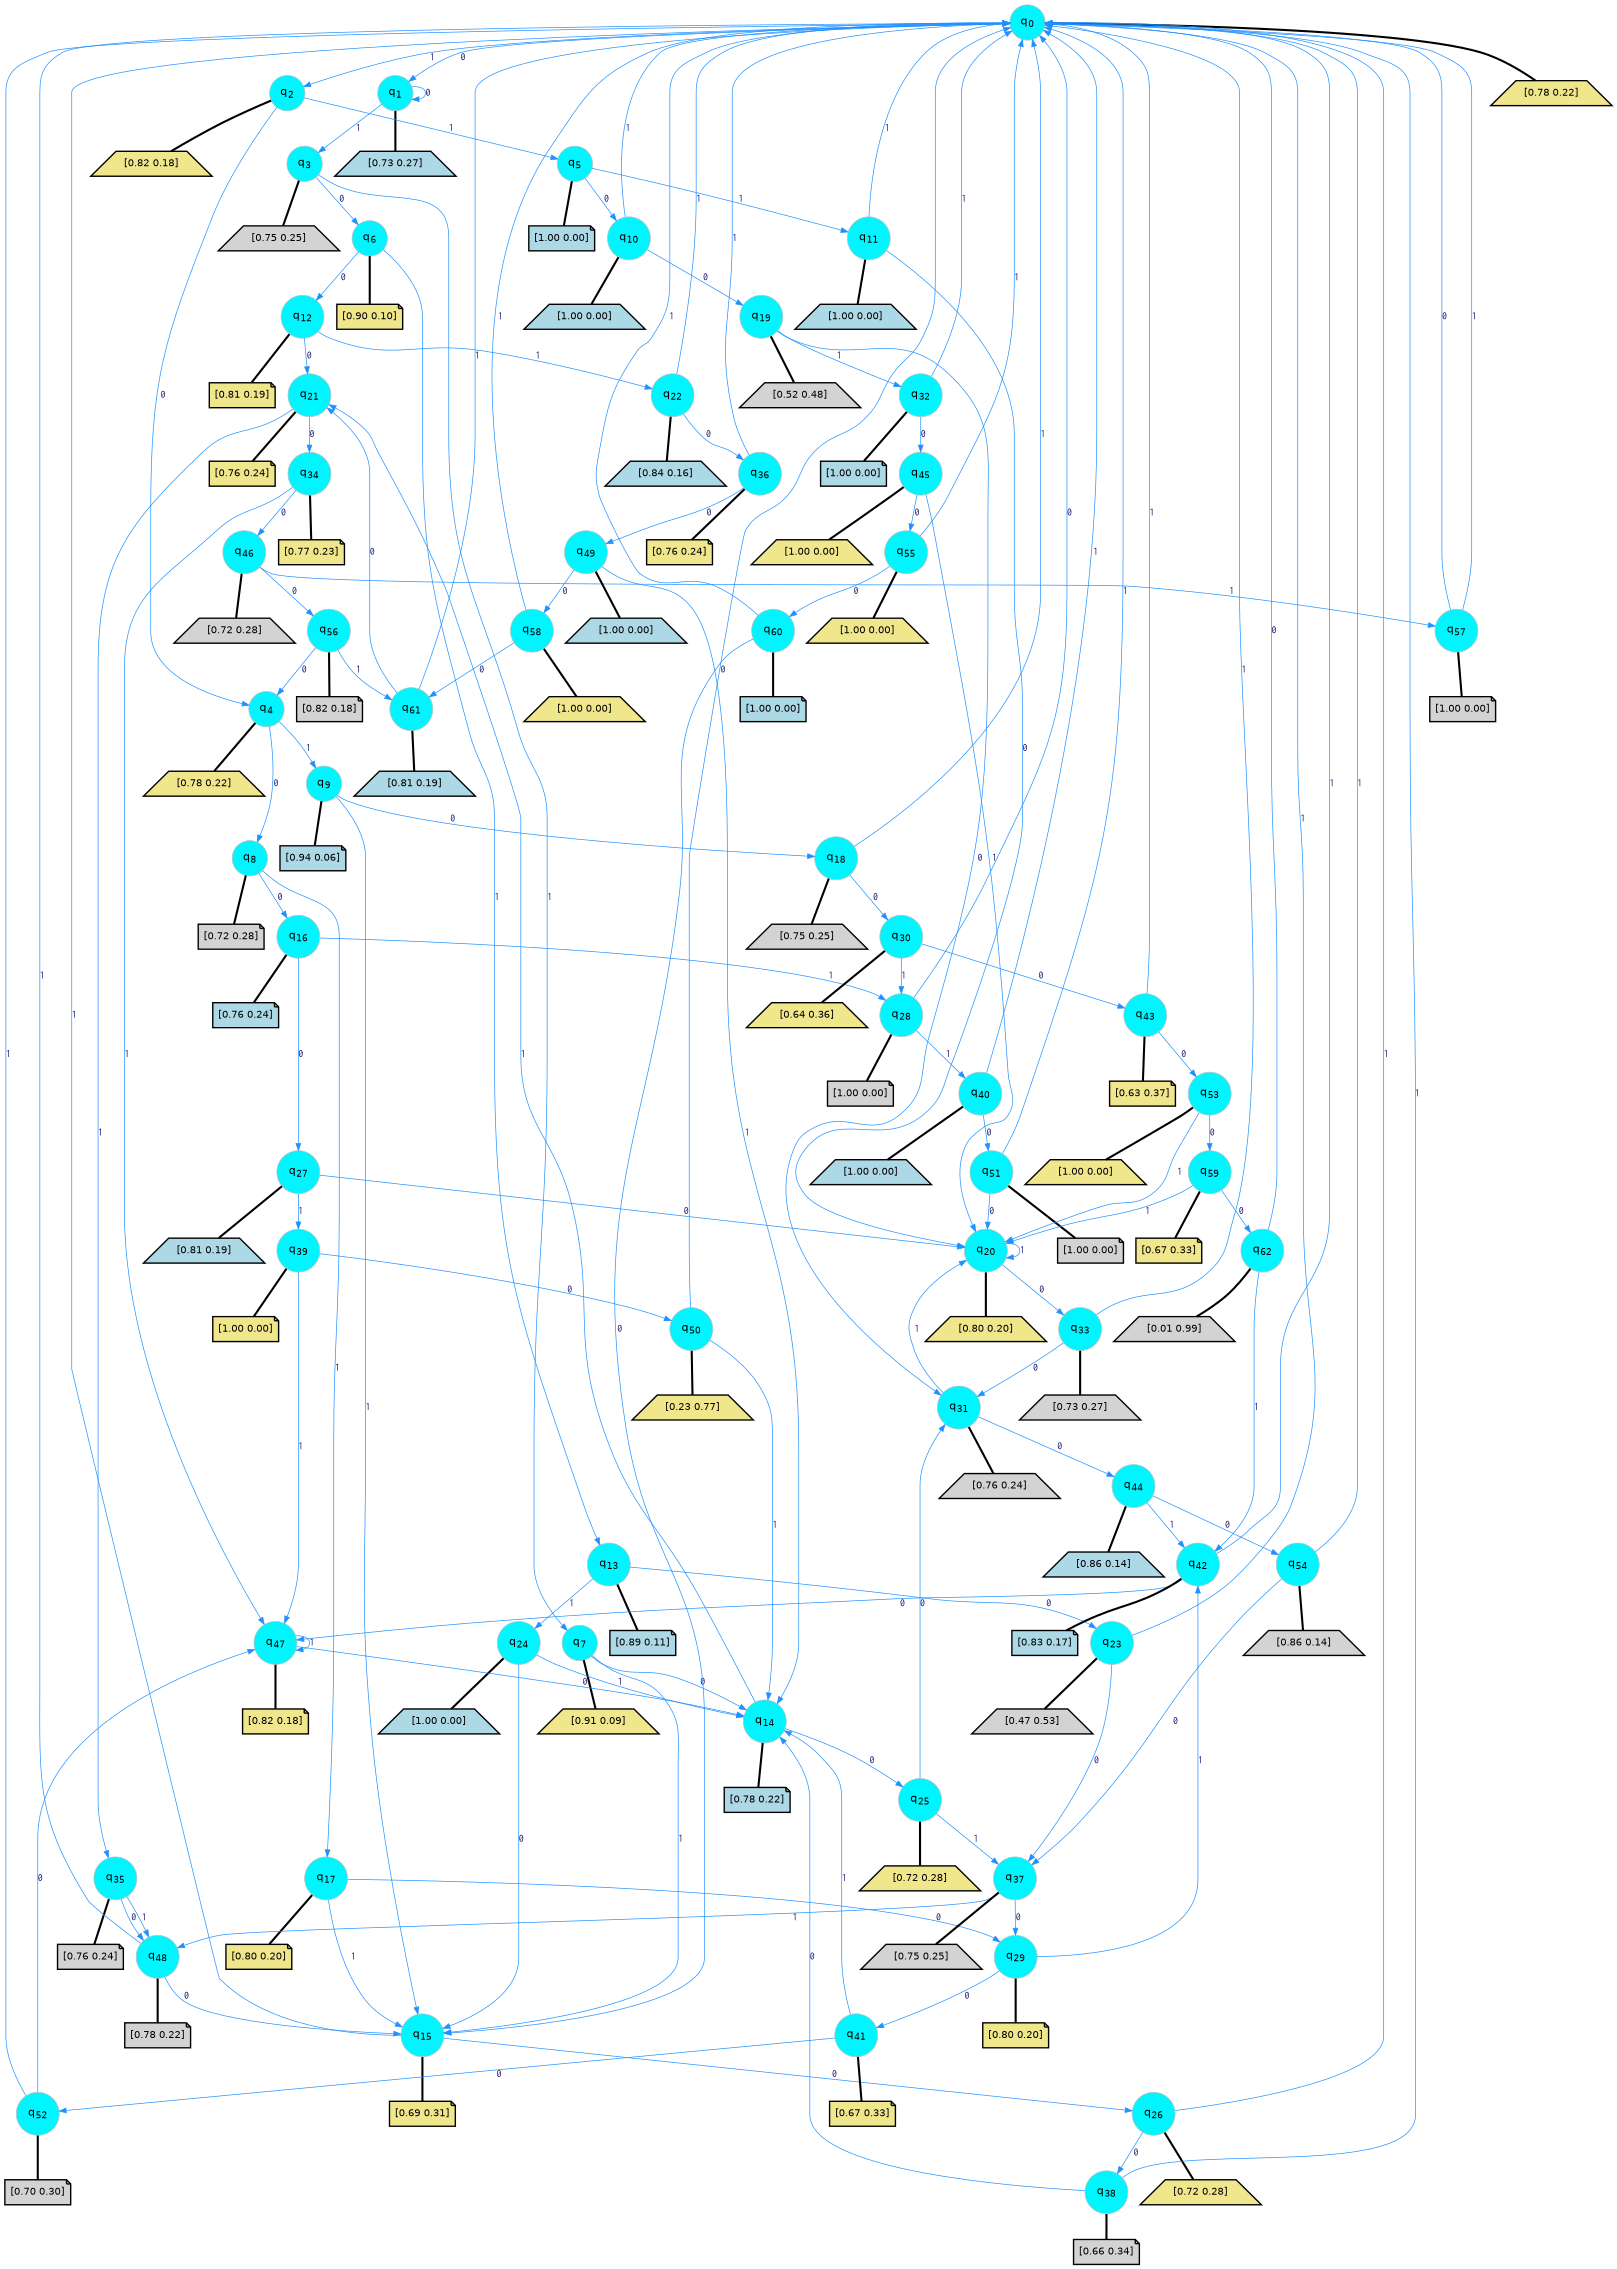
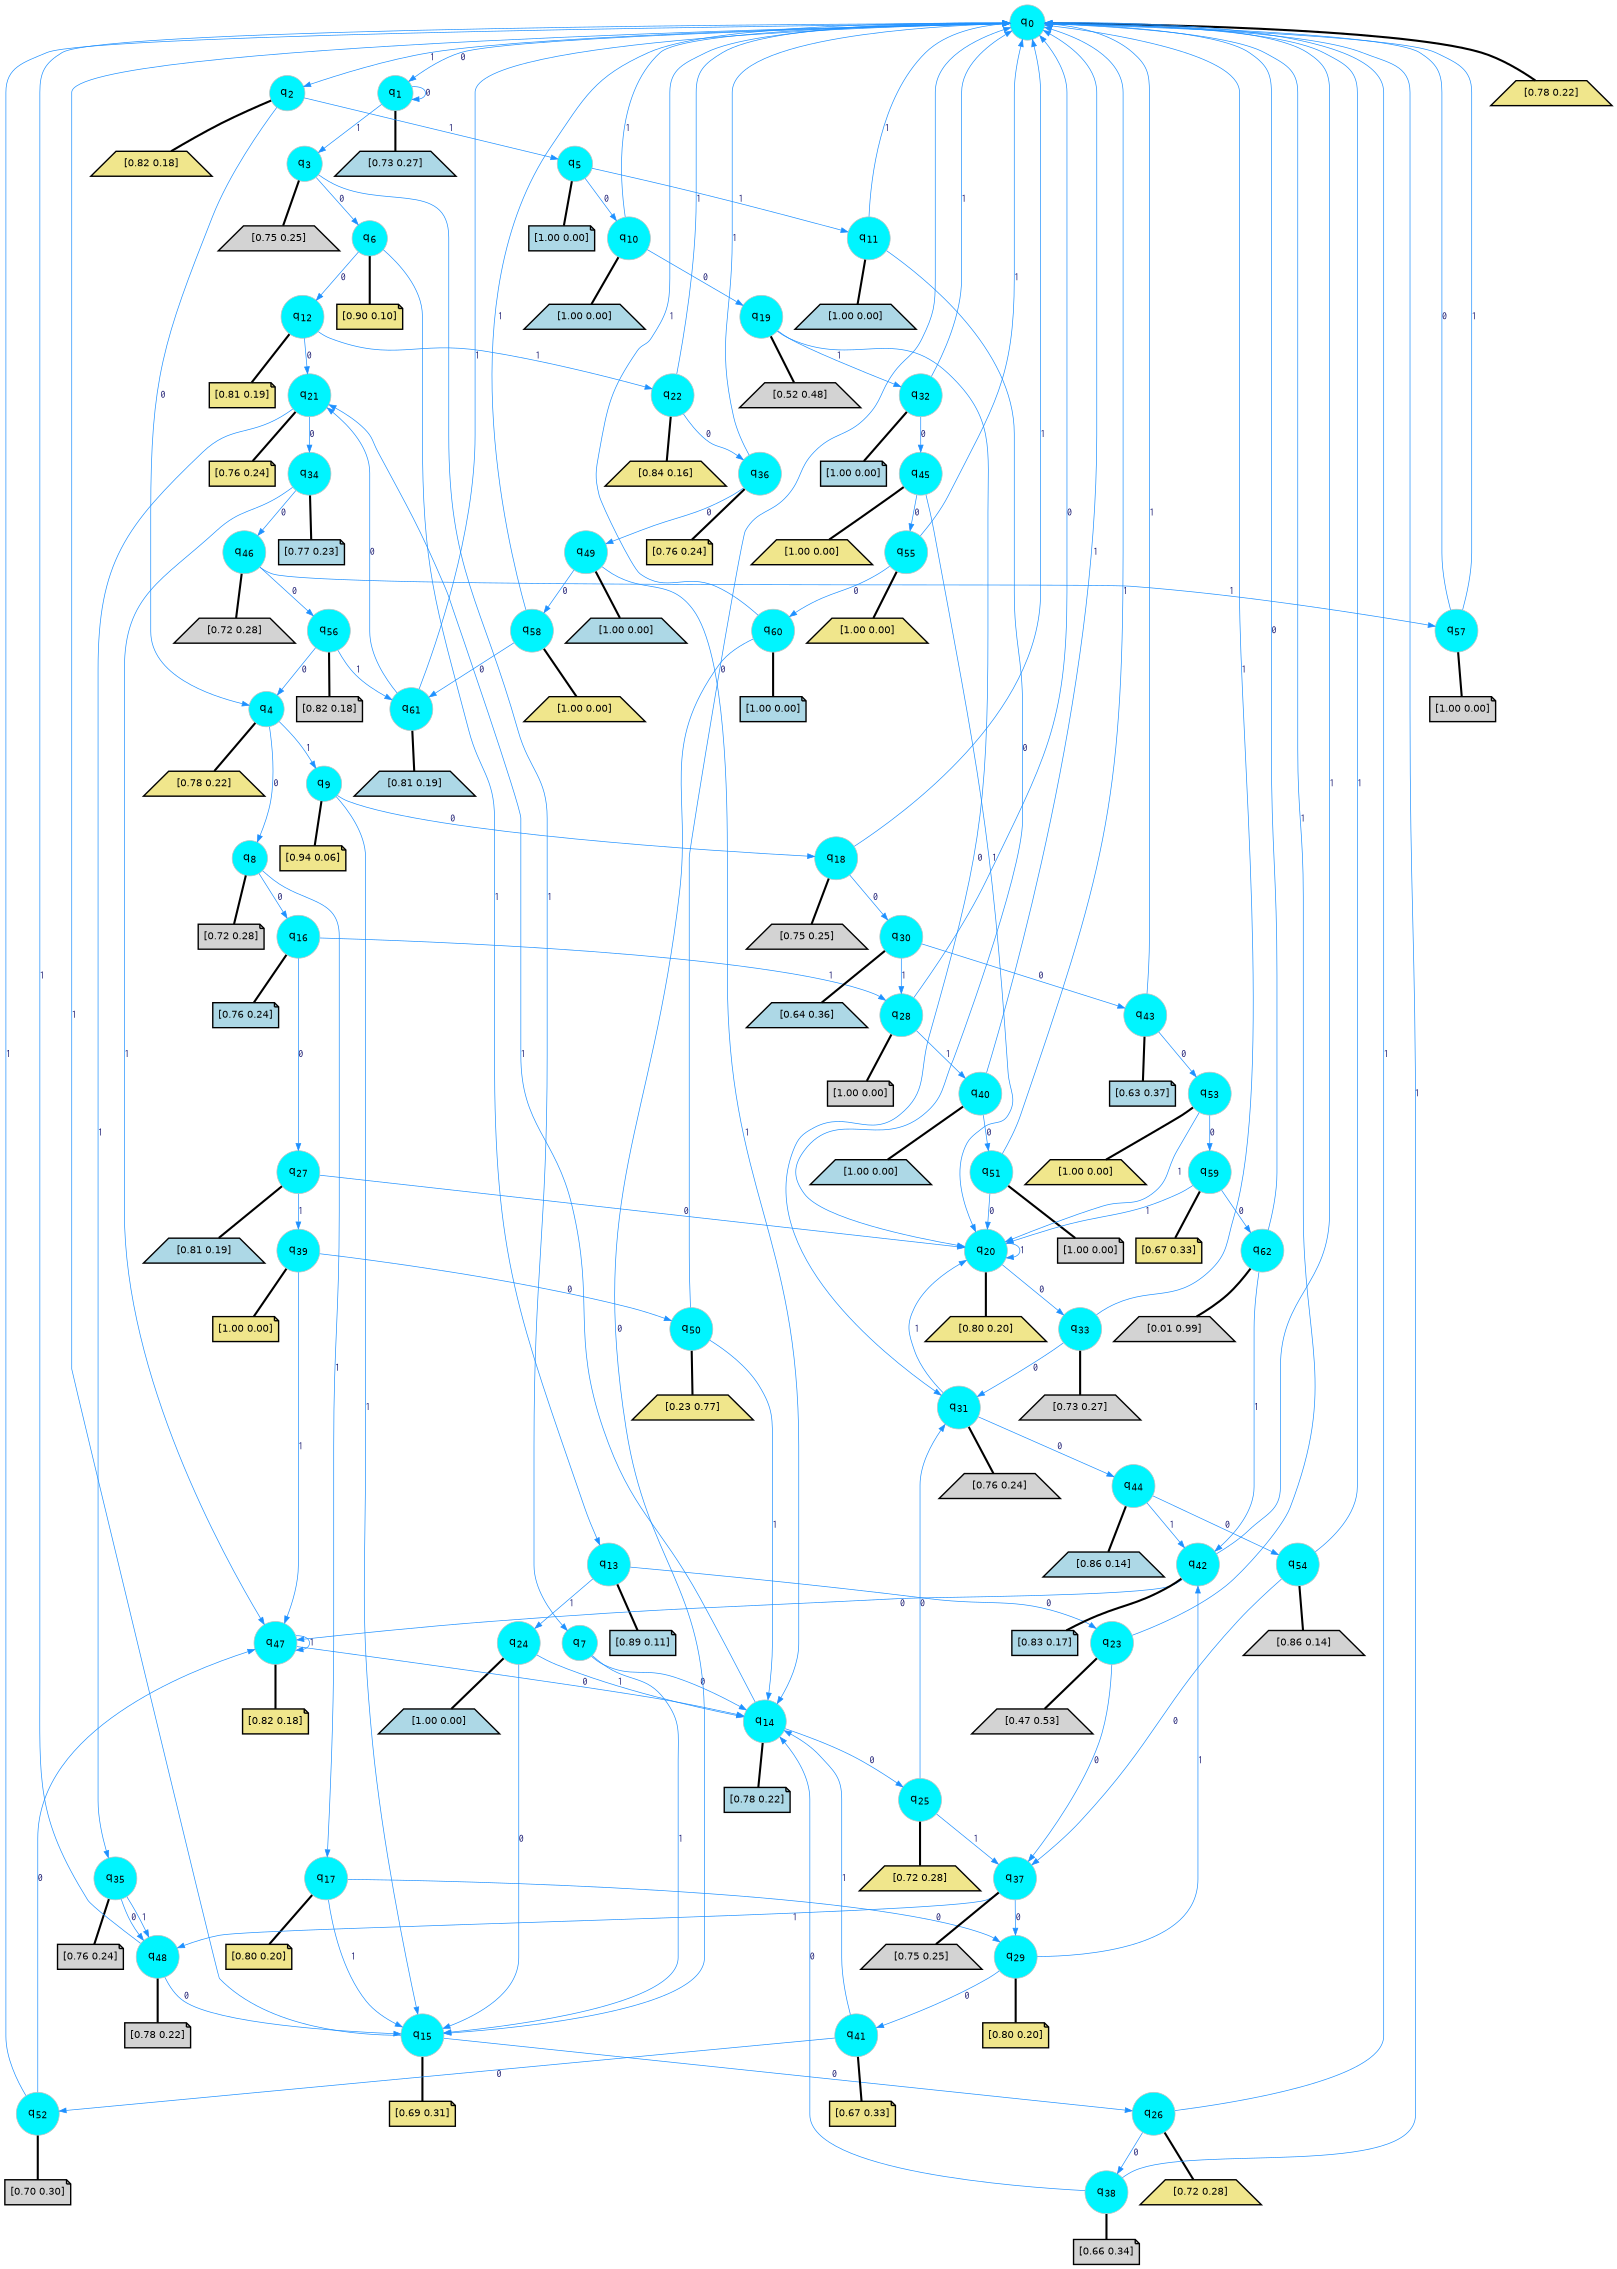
node "[0.84 0.16]": fillcolor lightblue -> khaki
node "[0.77 0.23]": fillcolor khaki -> lightblue
node "[0.94 0.06]": fillcolor lightblue -> khaki
node "[0.64 0.36]": fillcolor khaki -> lightblue
node "[0.63 0.37]": fillcolor khaki -> lightblue
node "[0.91 0.09]": removed
